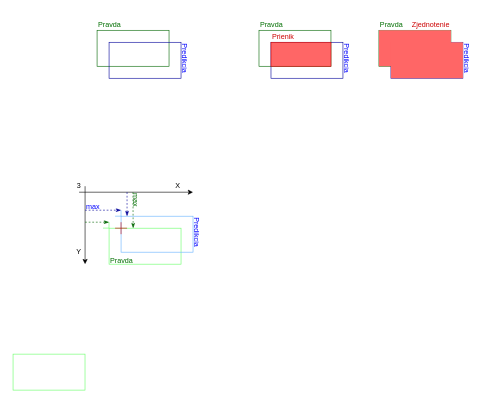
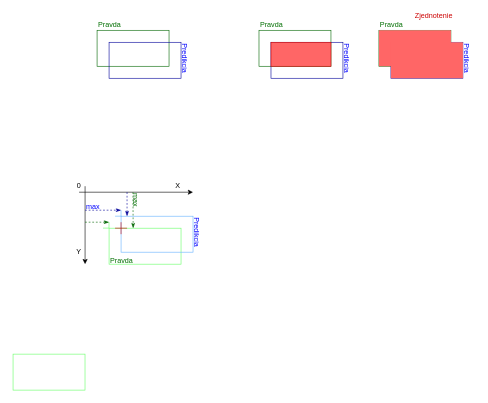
node "Zjednotenie": moved (436, 24) -> (439, 15)
node "Prienik": removed
node "3": label "3" -> "0"
